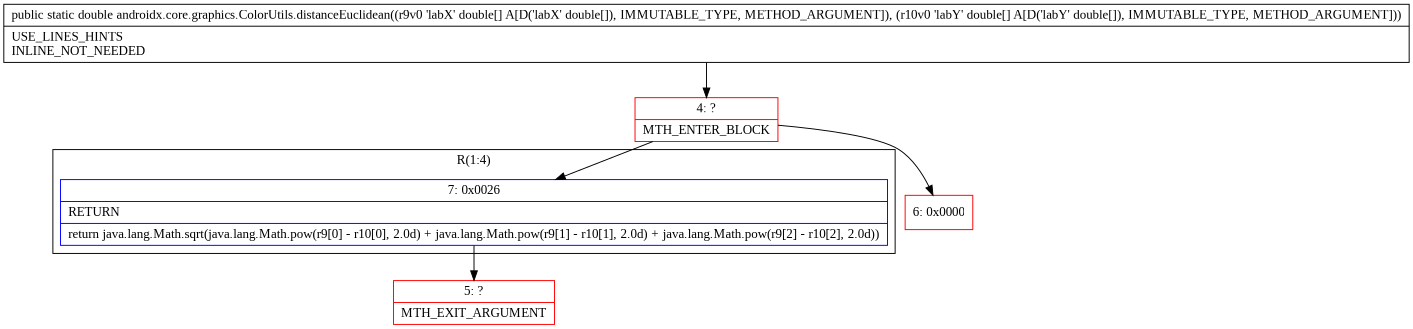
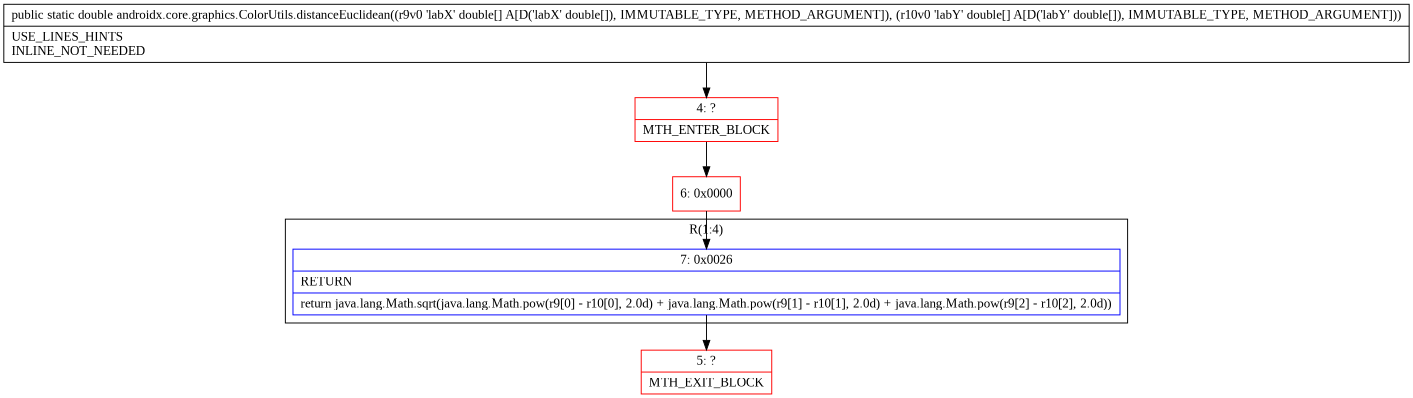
edge "4: ?" -> "7: 0x0026": now "6: 0x0000" -> "7: 0x0026"
node "5: ?": text "MTH_EXIT_ARGUMENT" -> "MTH_EXIT_BLOCK"
